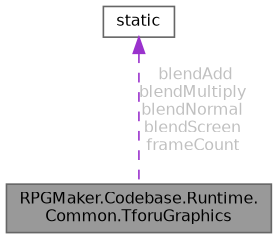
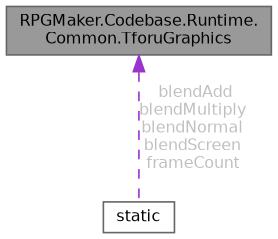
edge "RPGMaker.Codebase.Runtime. Common.TforuGraphics" -> "static": reversed
